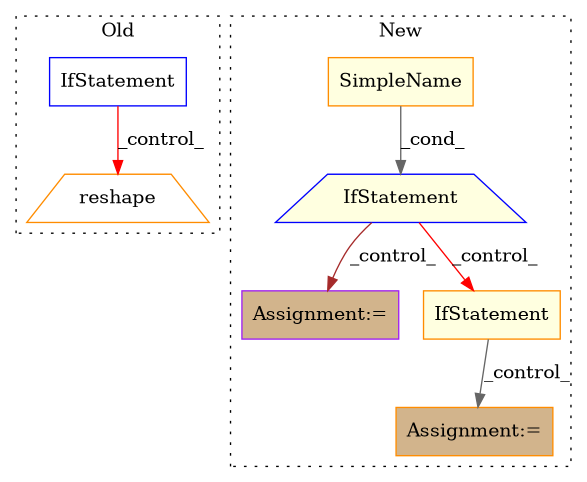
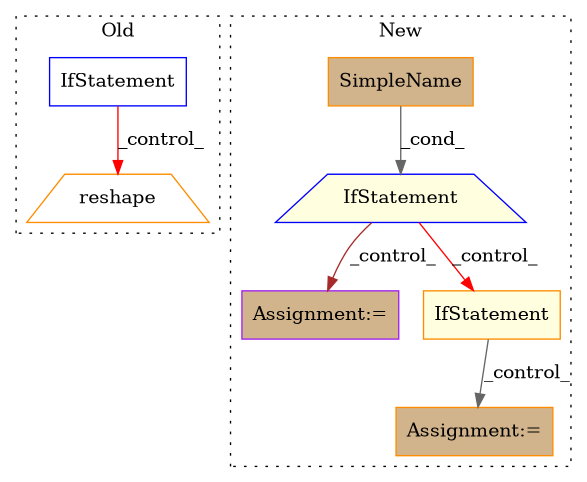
node "SimpleName": fillcolor lightyellow -> tan
